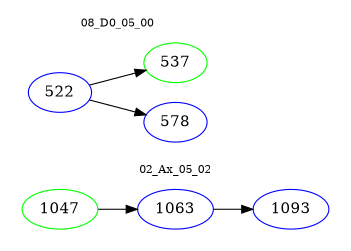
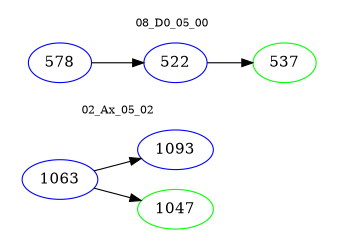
edge "522" -> "578": reversed
edge "1047" -> "1063": reversed
